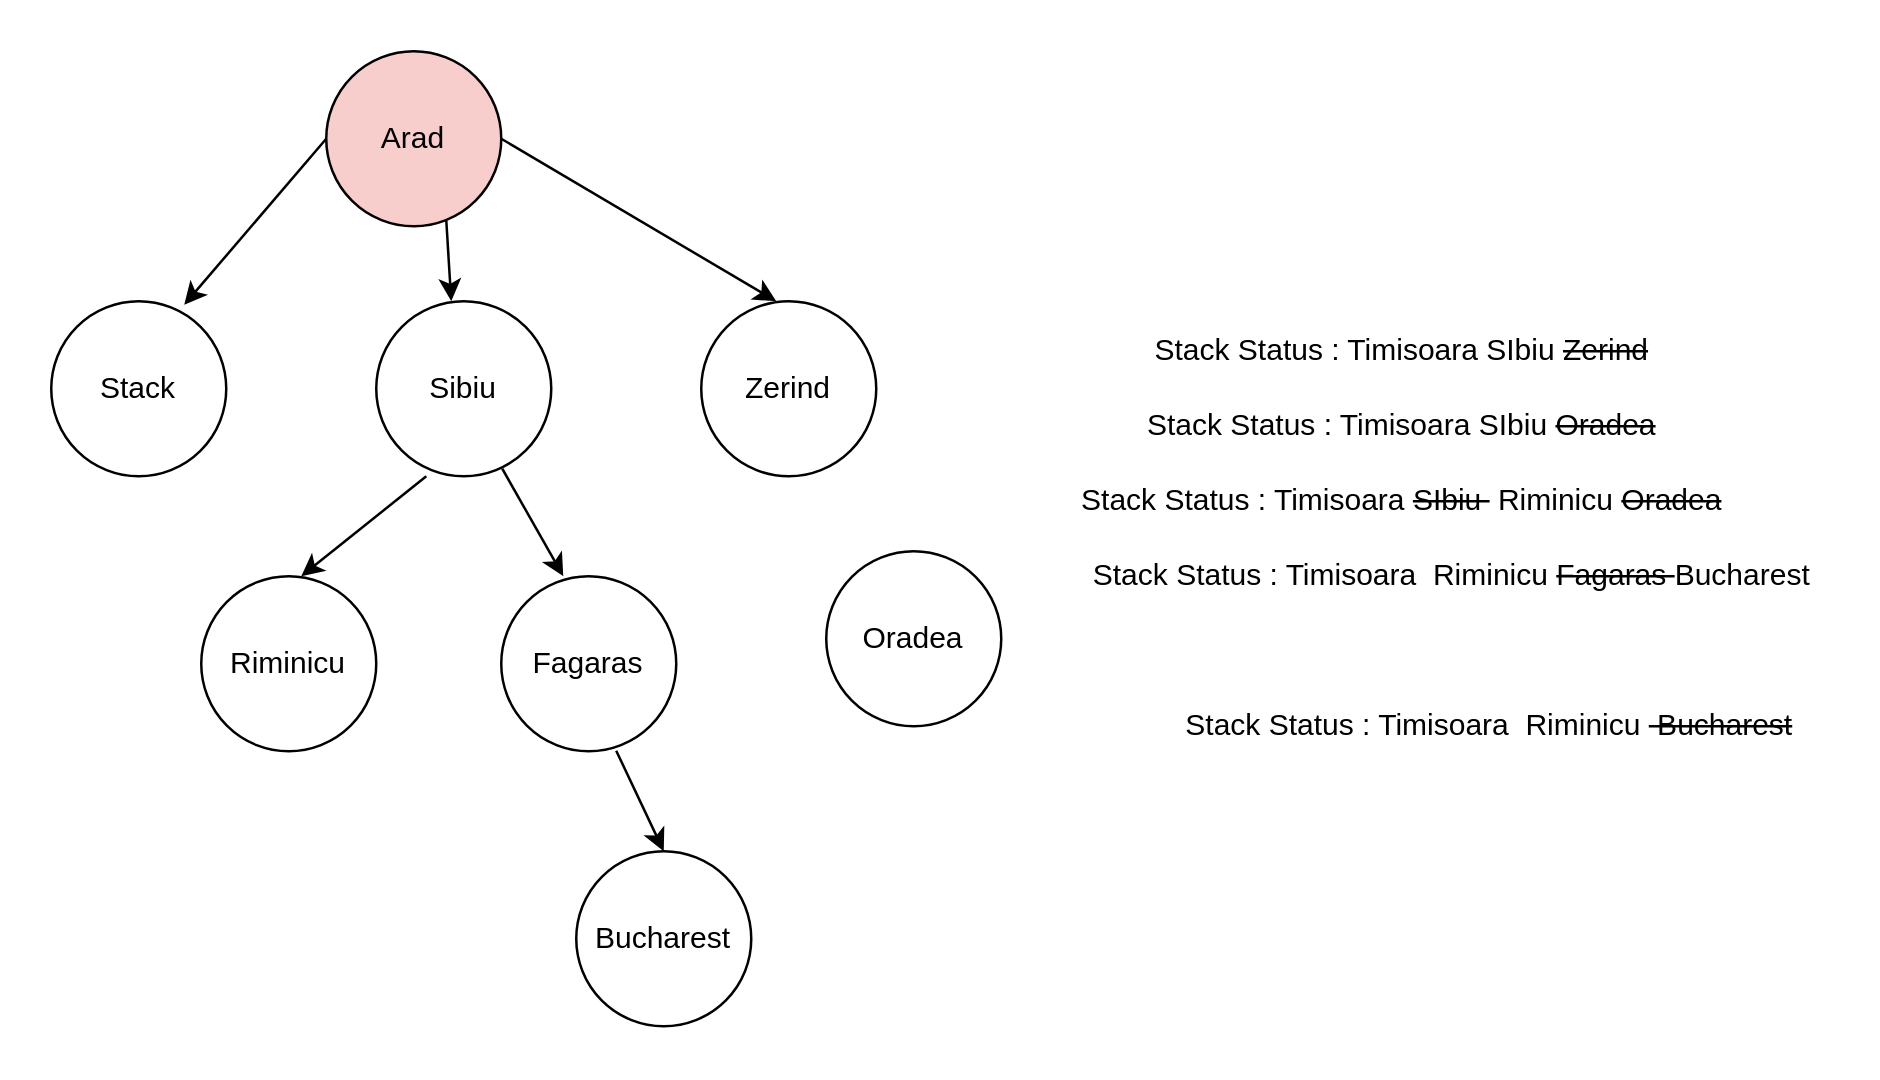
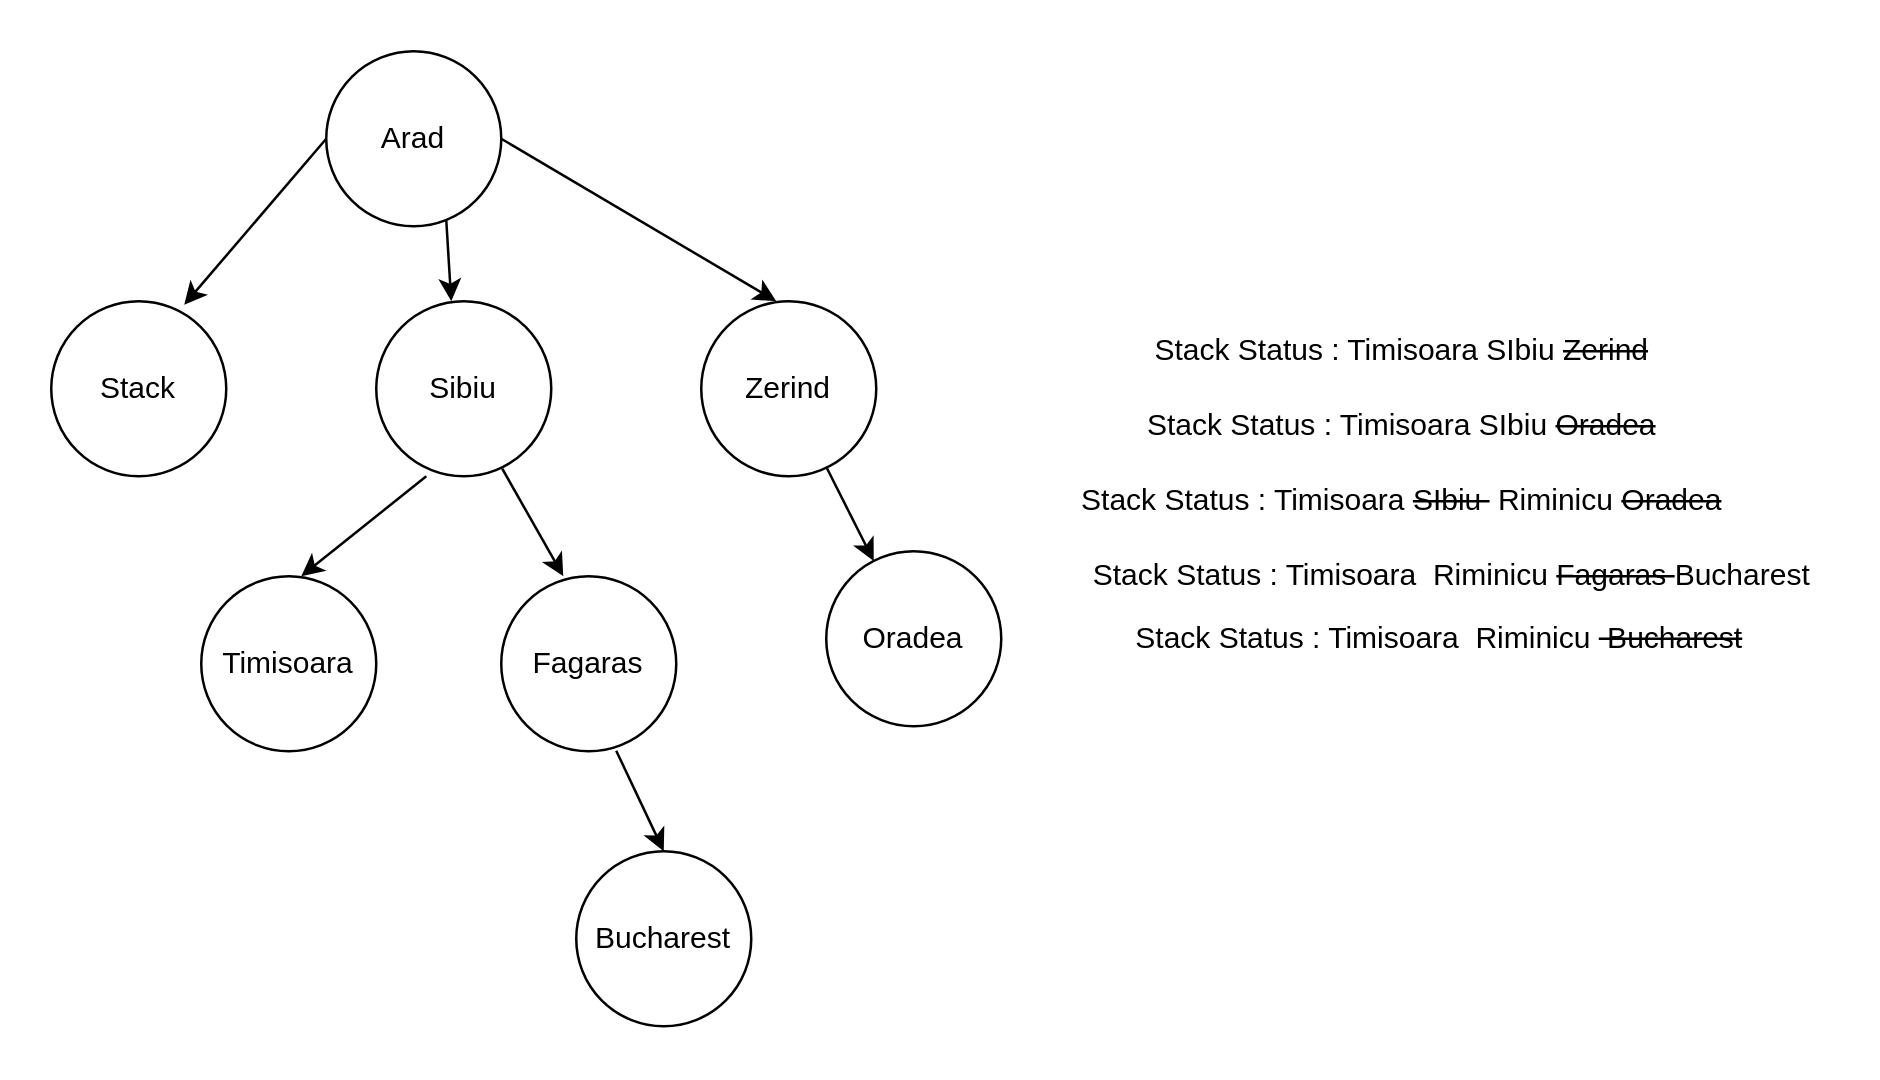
node "Arad": fillcolor #f8cecc -> #ffffff
edge "Zerind" -> "Oradea": added
node "Riminicu": label "Riminicu" -> "Timisoara"
node "Stack Status : Timisoara Riminicu Bucharest": moved (1489, 726) -> (1439, 639)
